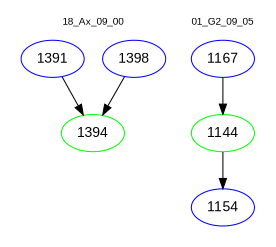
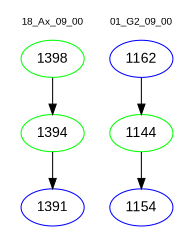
cluster "01_G2_09_05": label "01_G2_09_05" -> "01_G2_09_00"
node "1398": color blue -> green
node "1167": label "1167" -> "1162"
edge "1391" -> "1394": reversed
